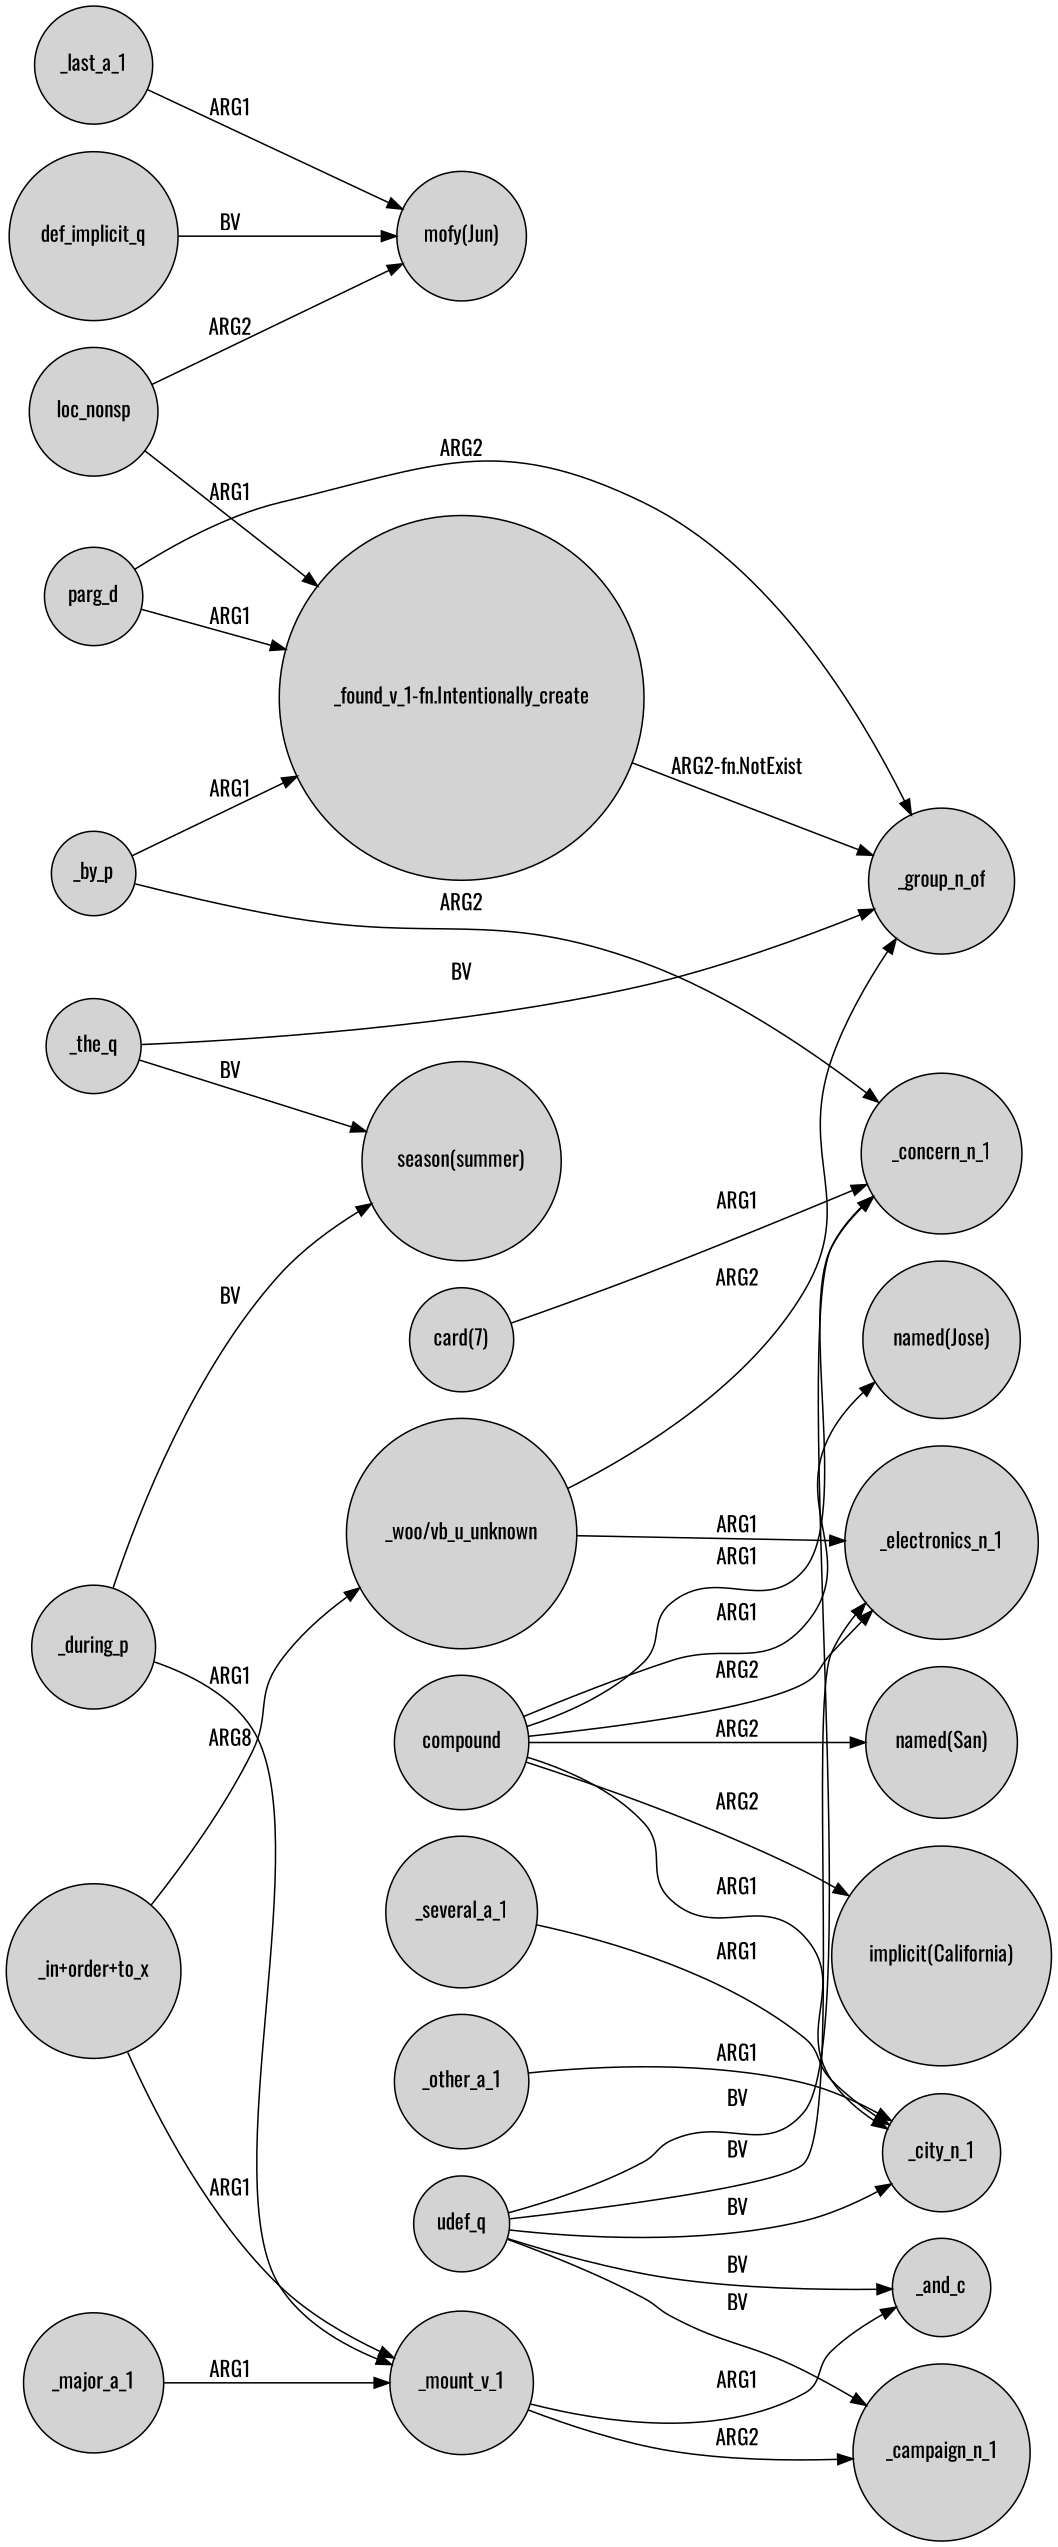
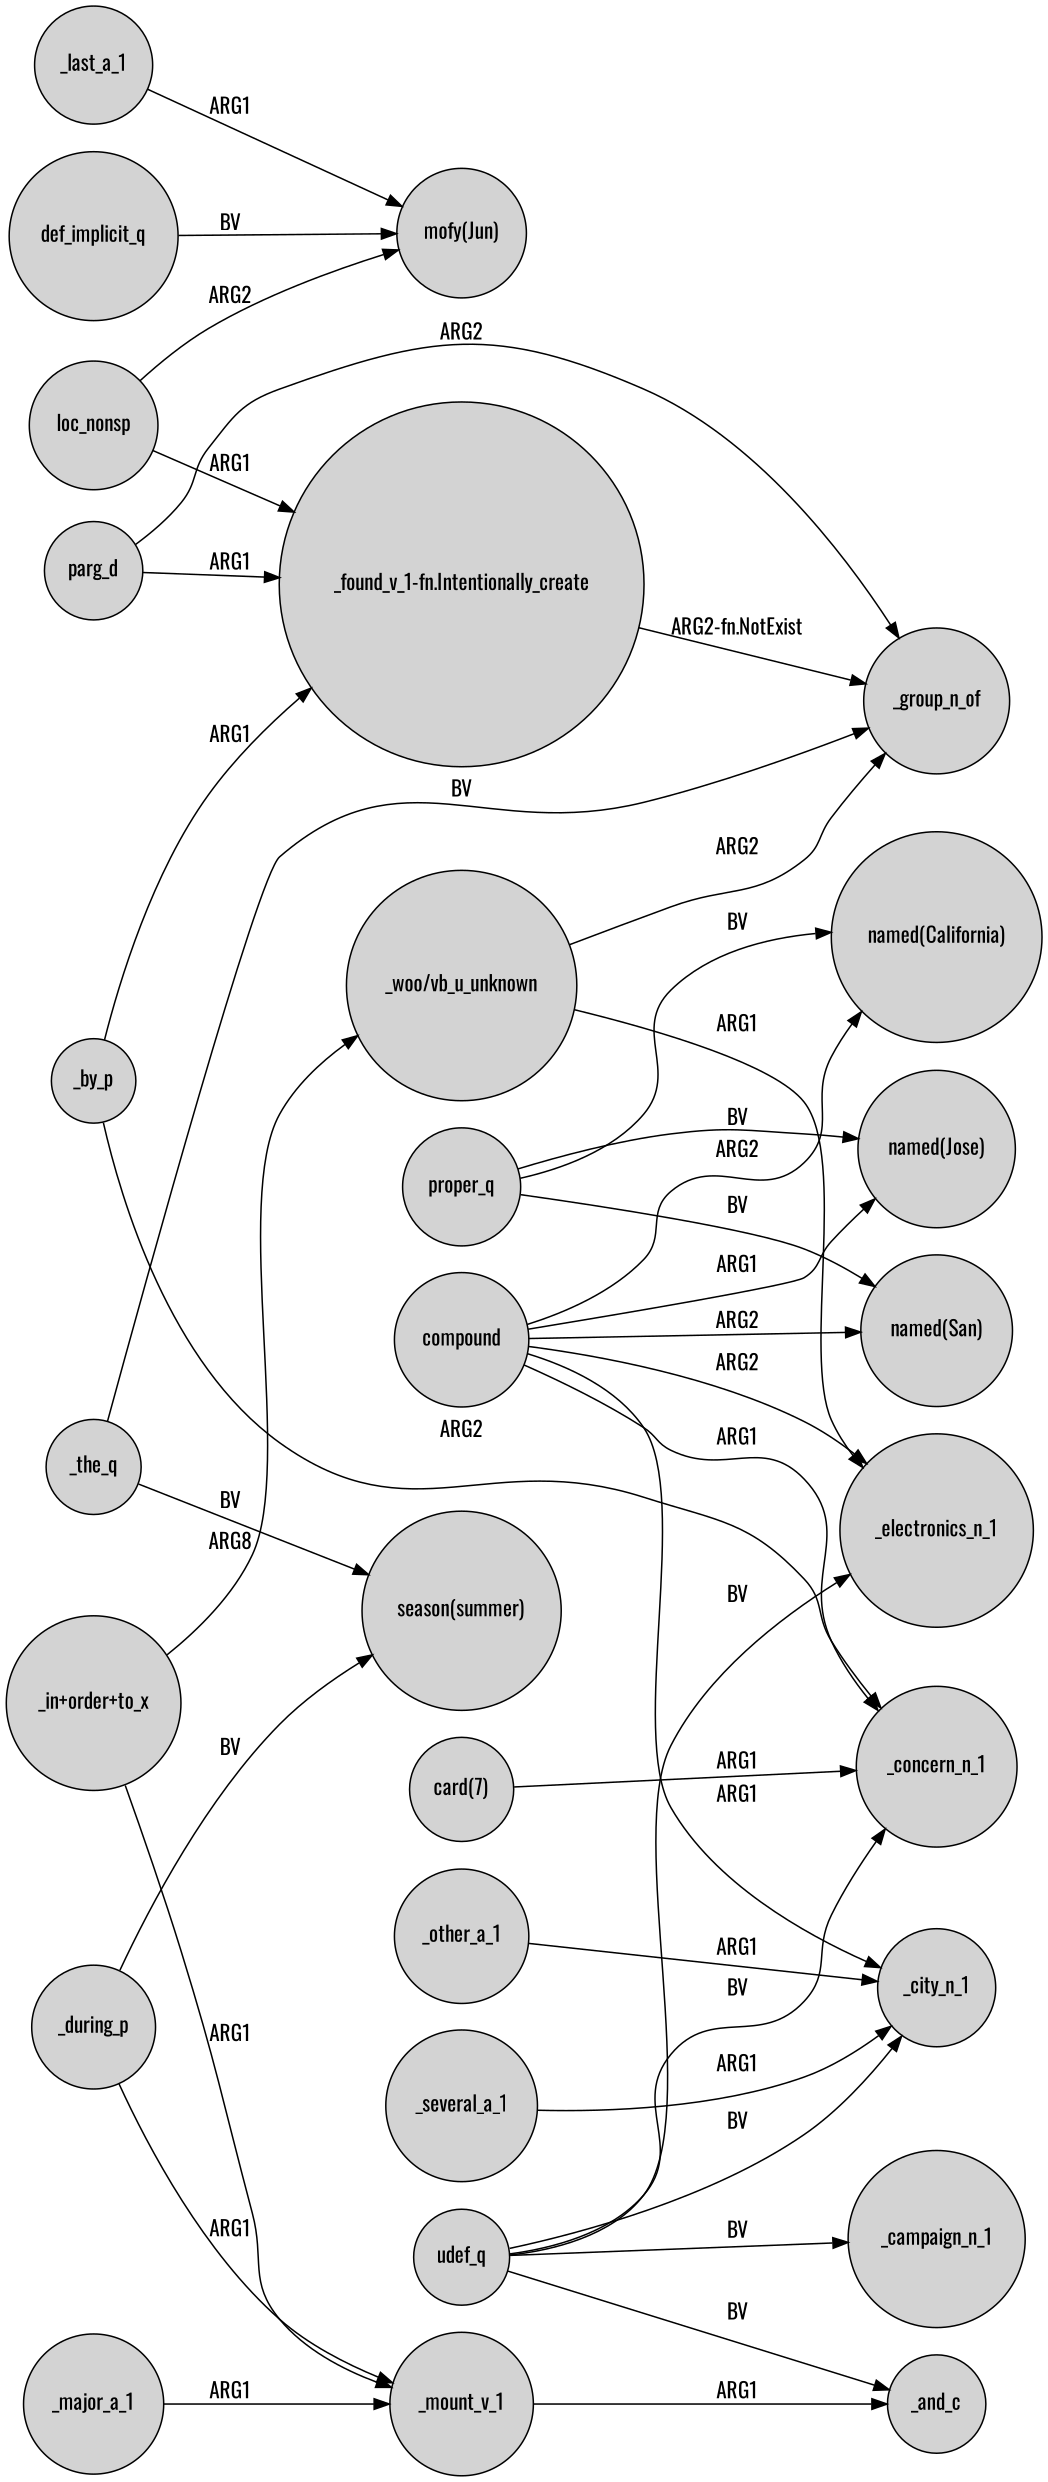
node "proper_q": added
node "implicit(California)": label "implicit(California)" -> "named(California)"
edge "_mount_v_1" -> "_campaign_n_1": removed, label "ARG2"
